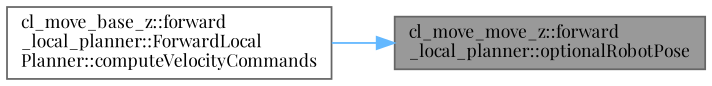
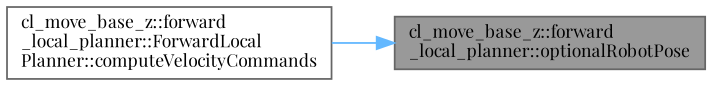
node "cl_move_move_z::forward _local_planner::optionalRobotPose": label "cl_move_move_z::forward _local_planner::optionalRobotPose" -> "cl_move_base_z::forward _local_planner::optionalRobotPose"
